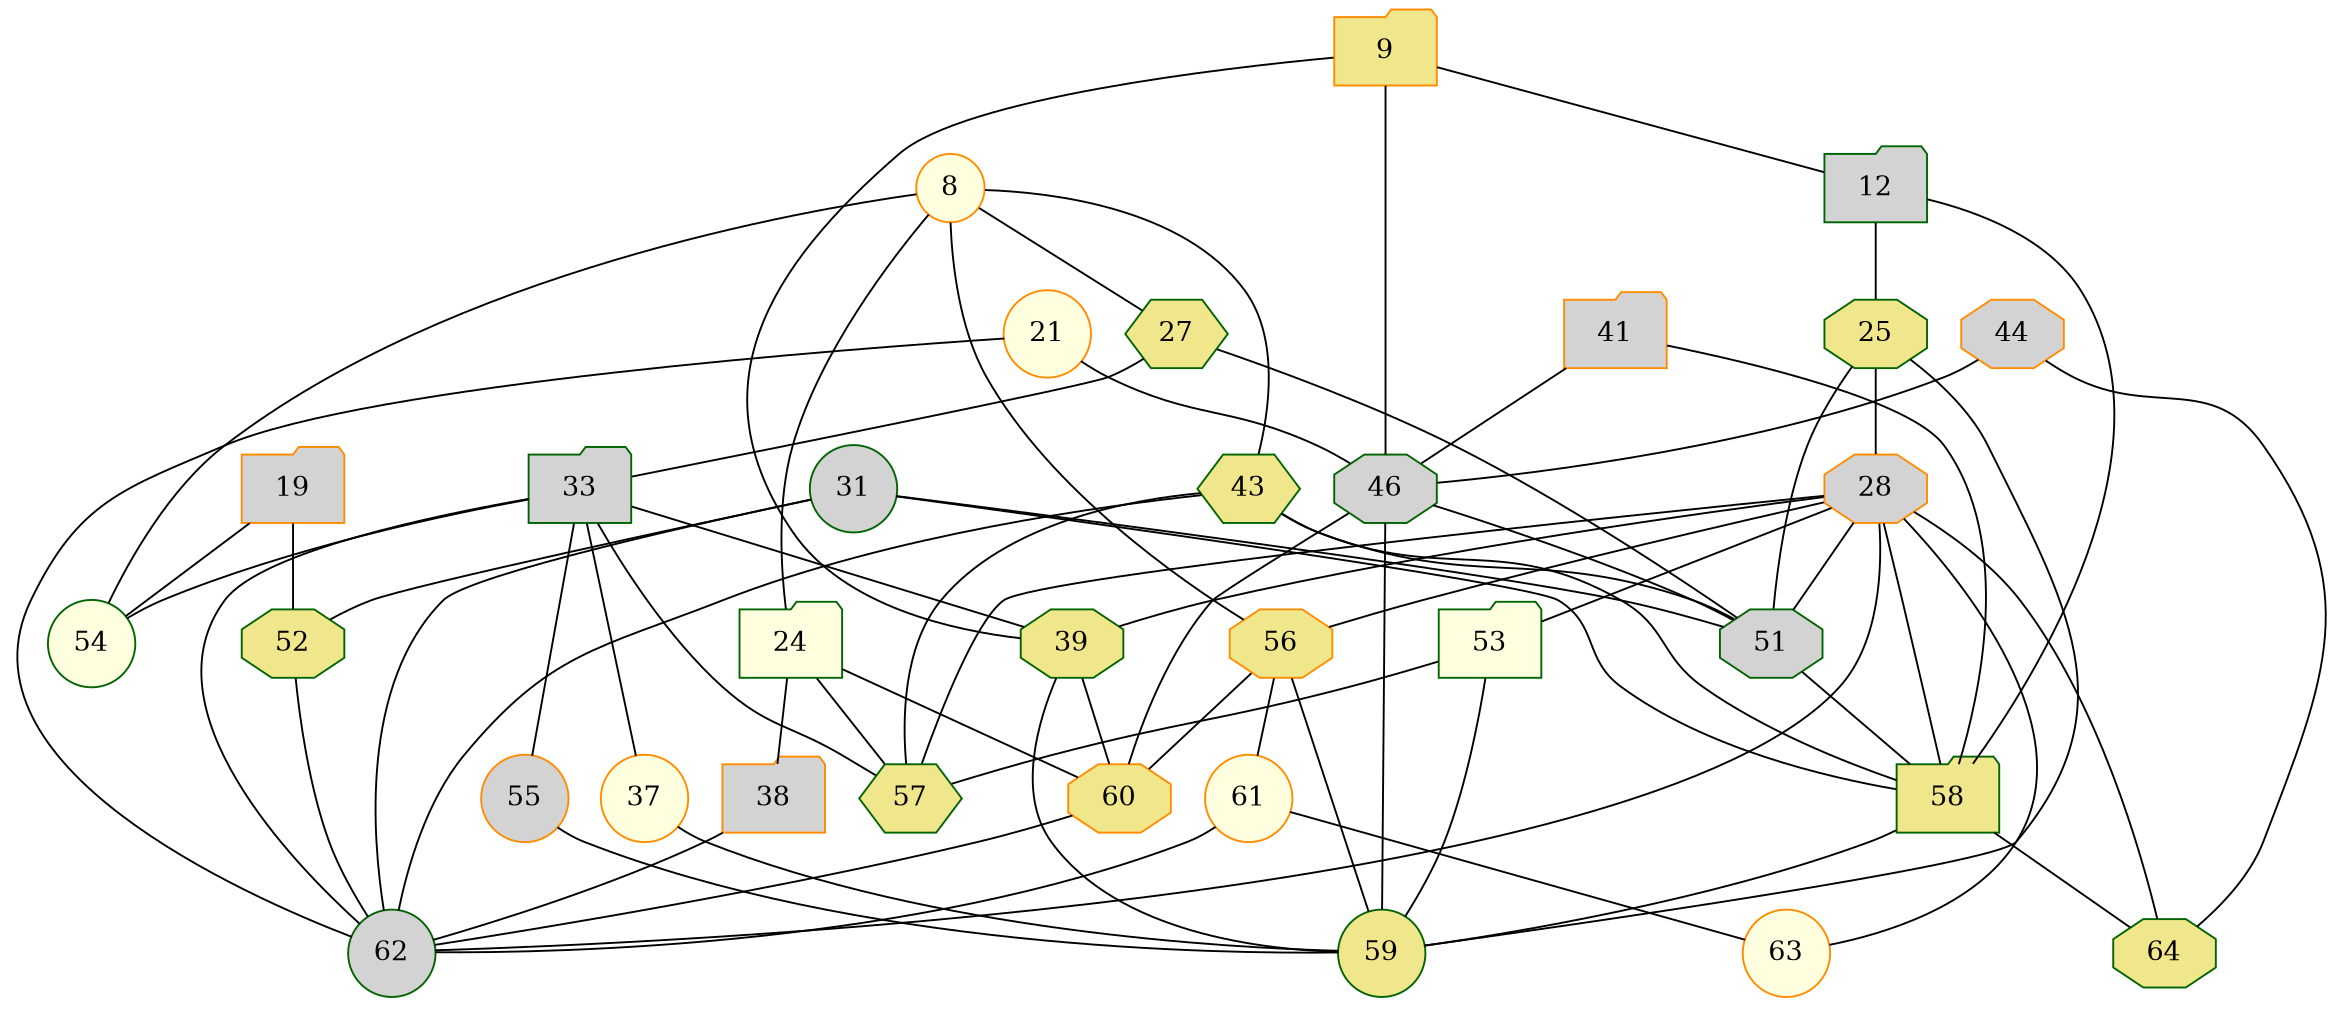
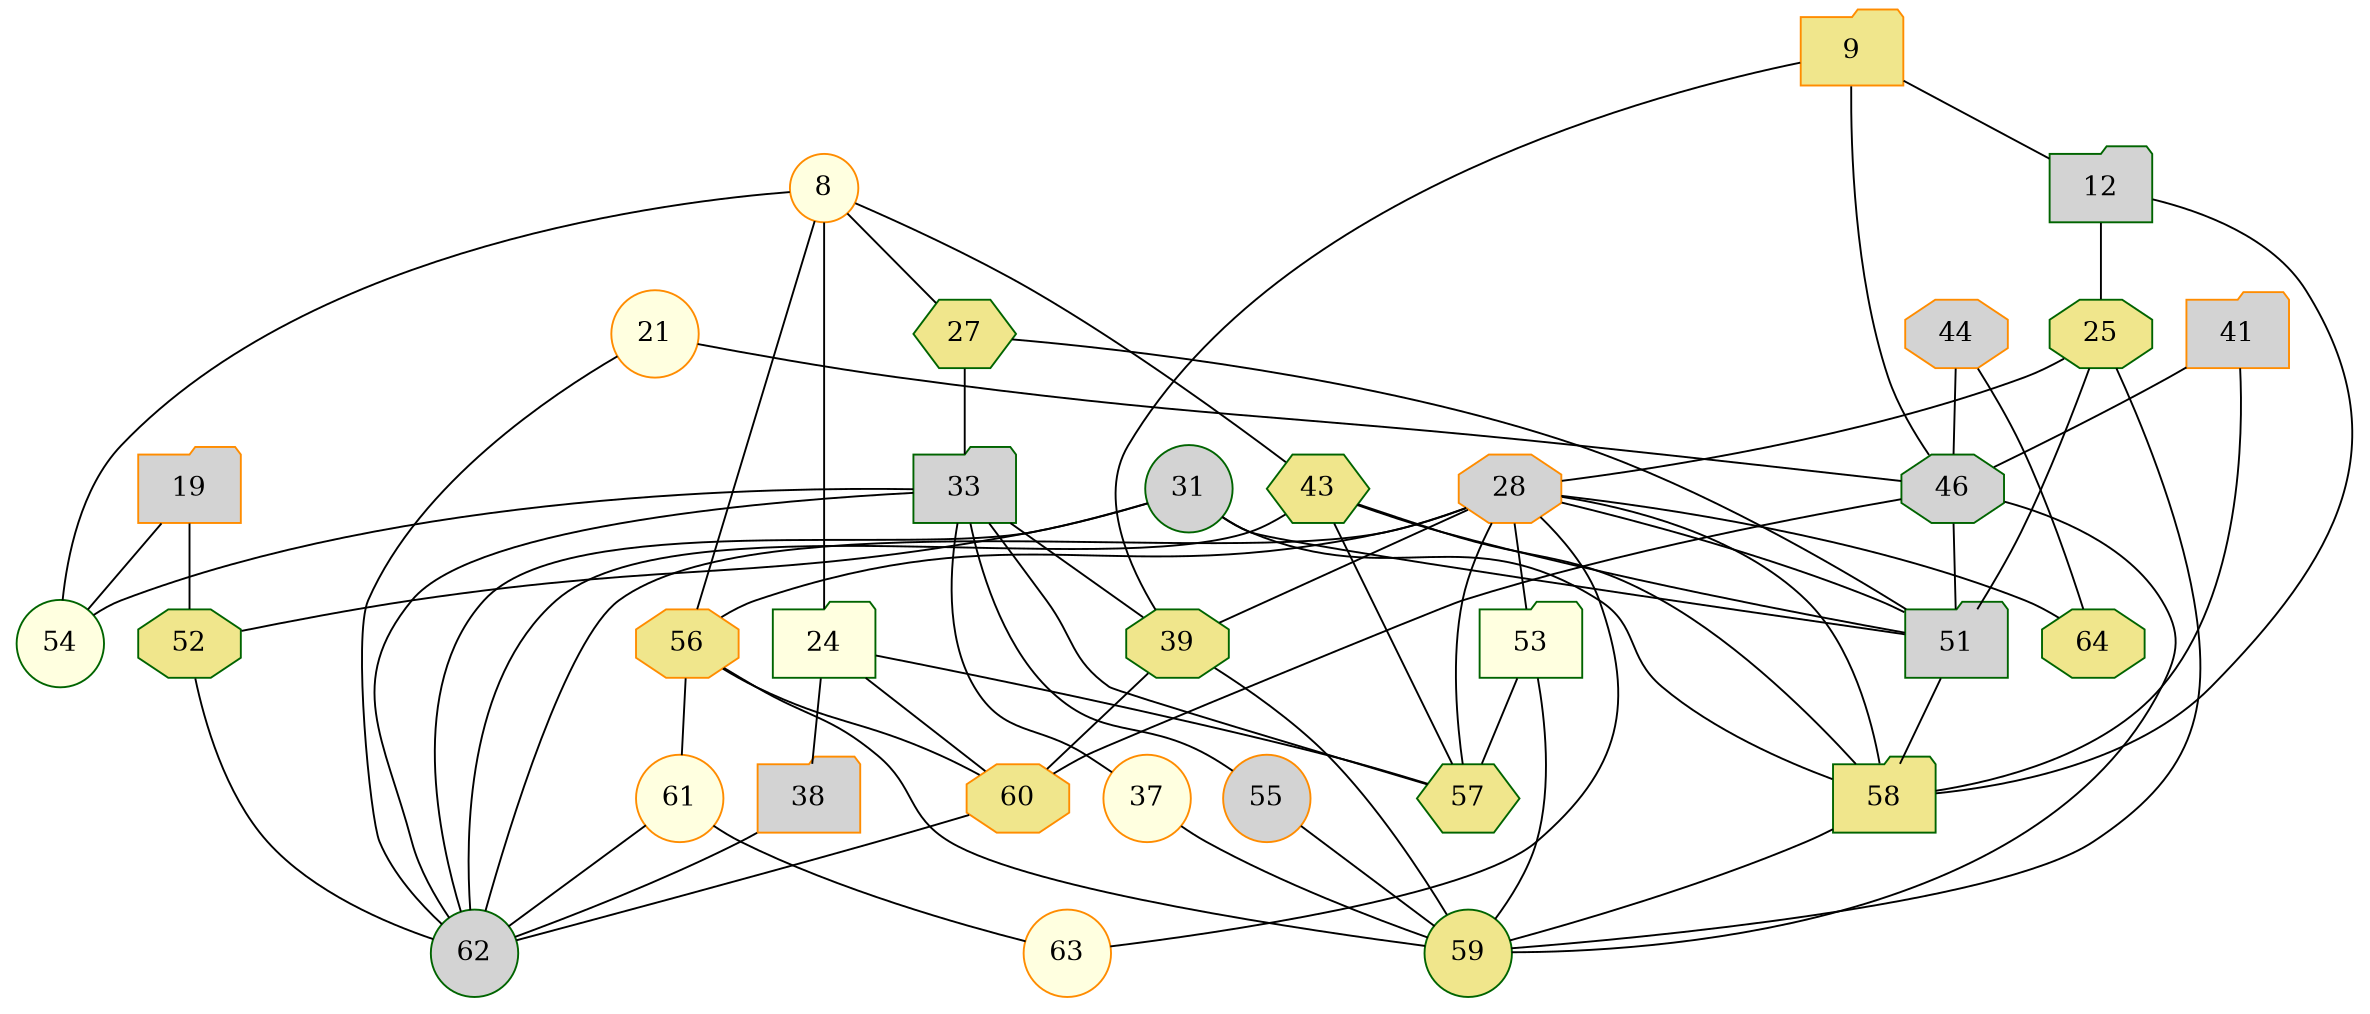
node "51": shape octagon -> folder
edge "58" -- "64": removed
